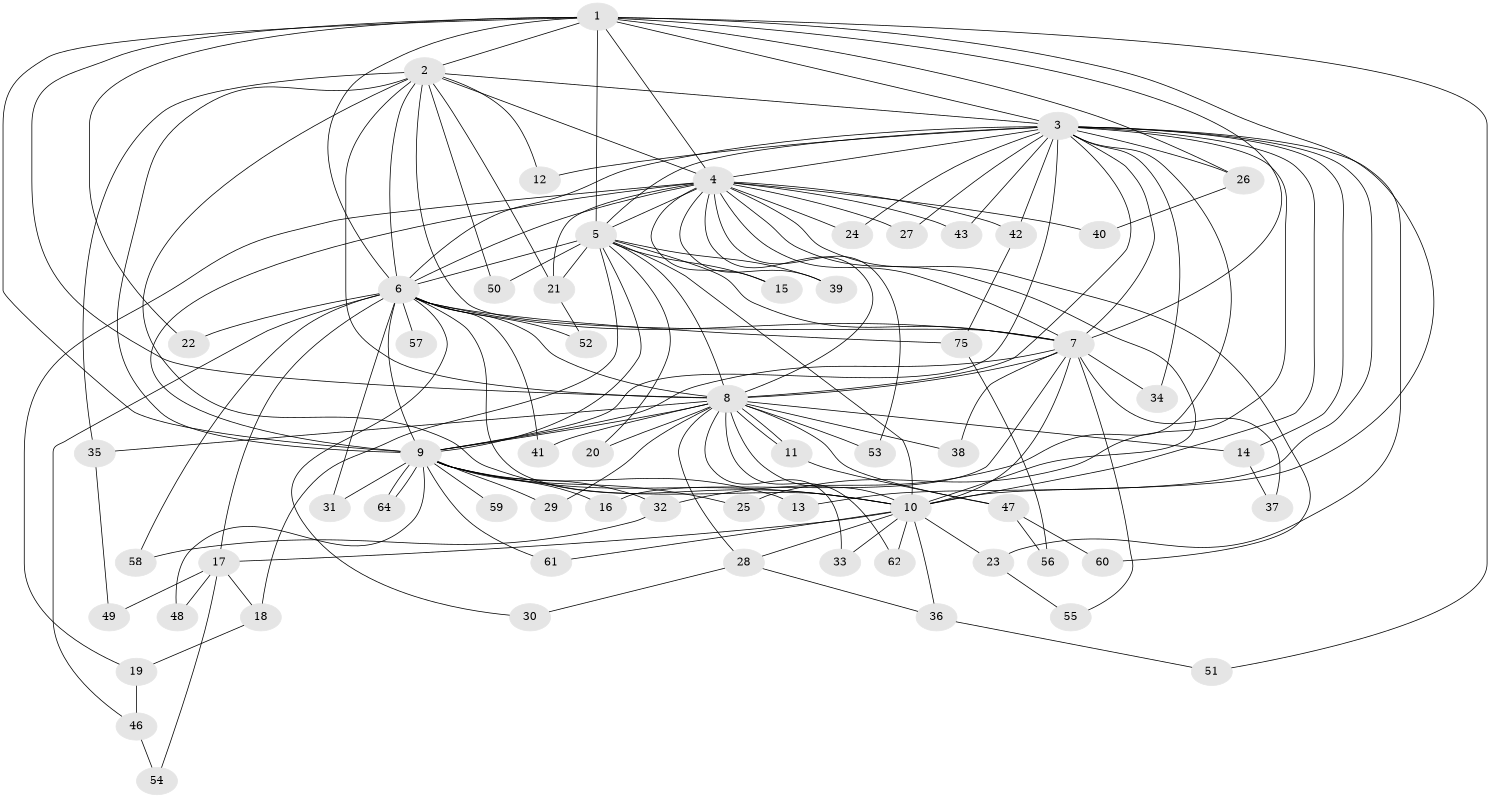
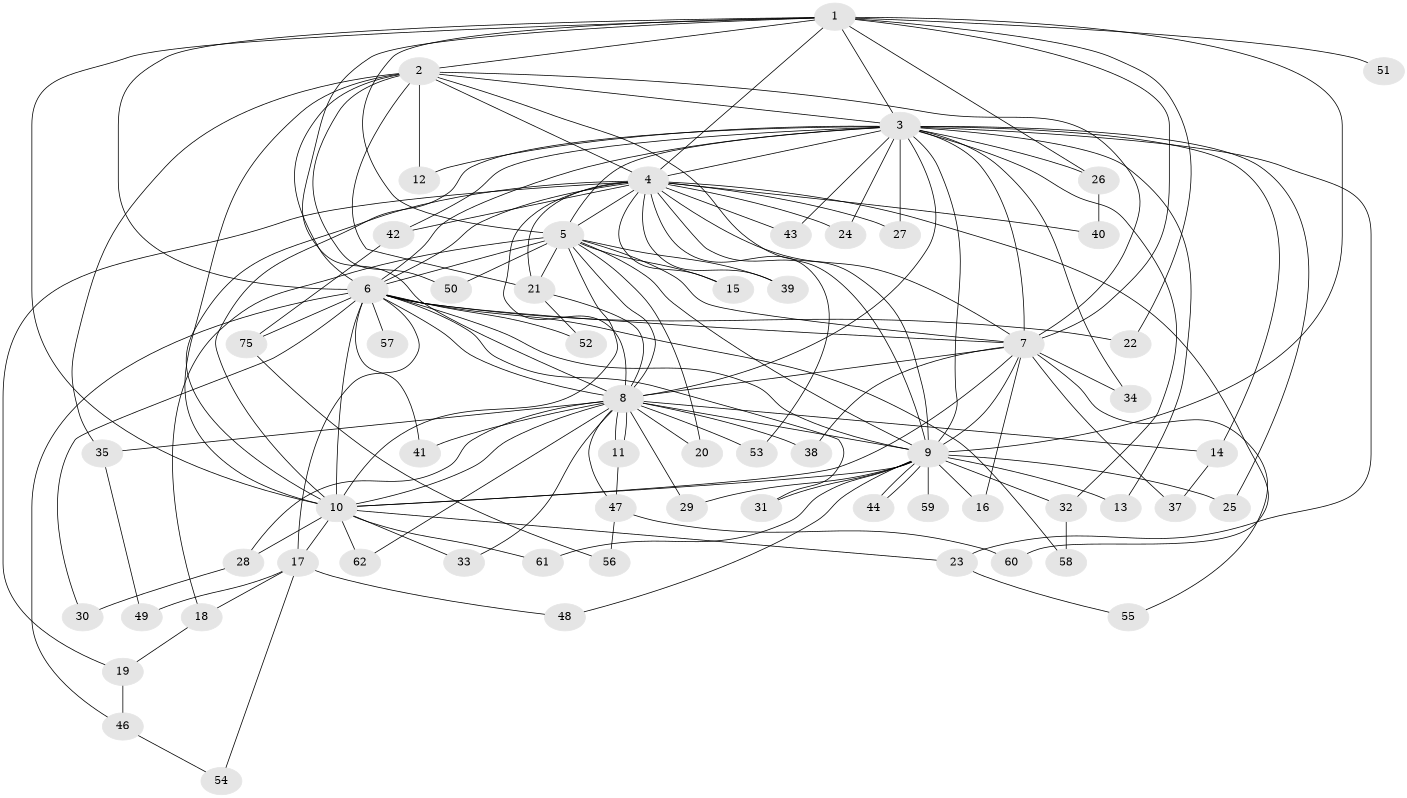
edge "2" -- "8": now "21" -- "8"
node "64": label "64" -> "44"
node "36": removed
